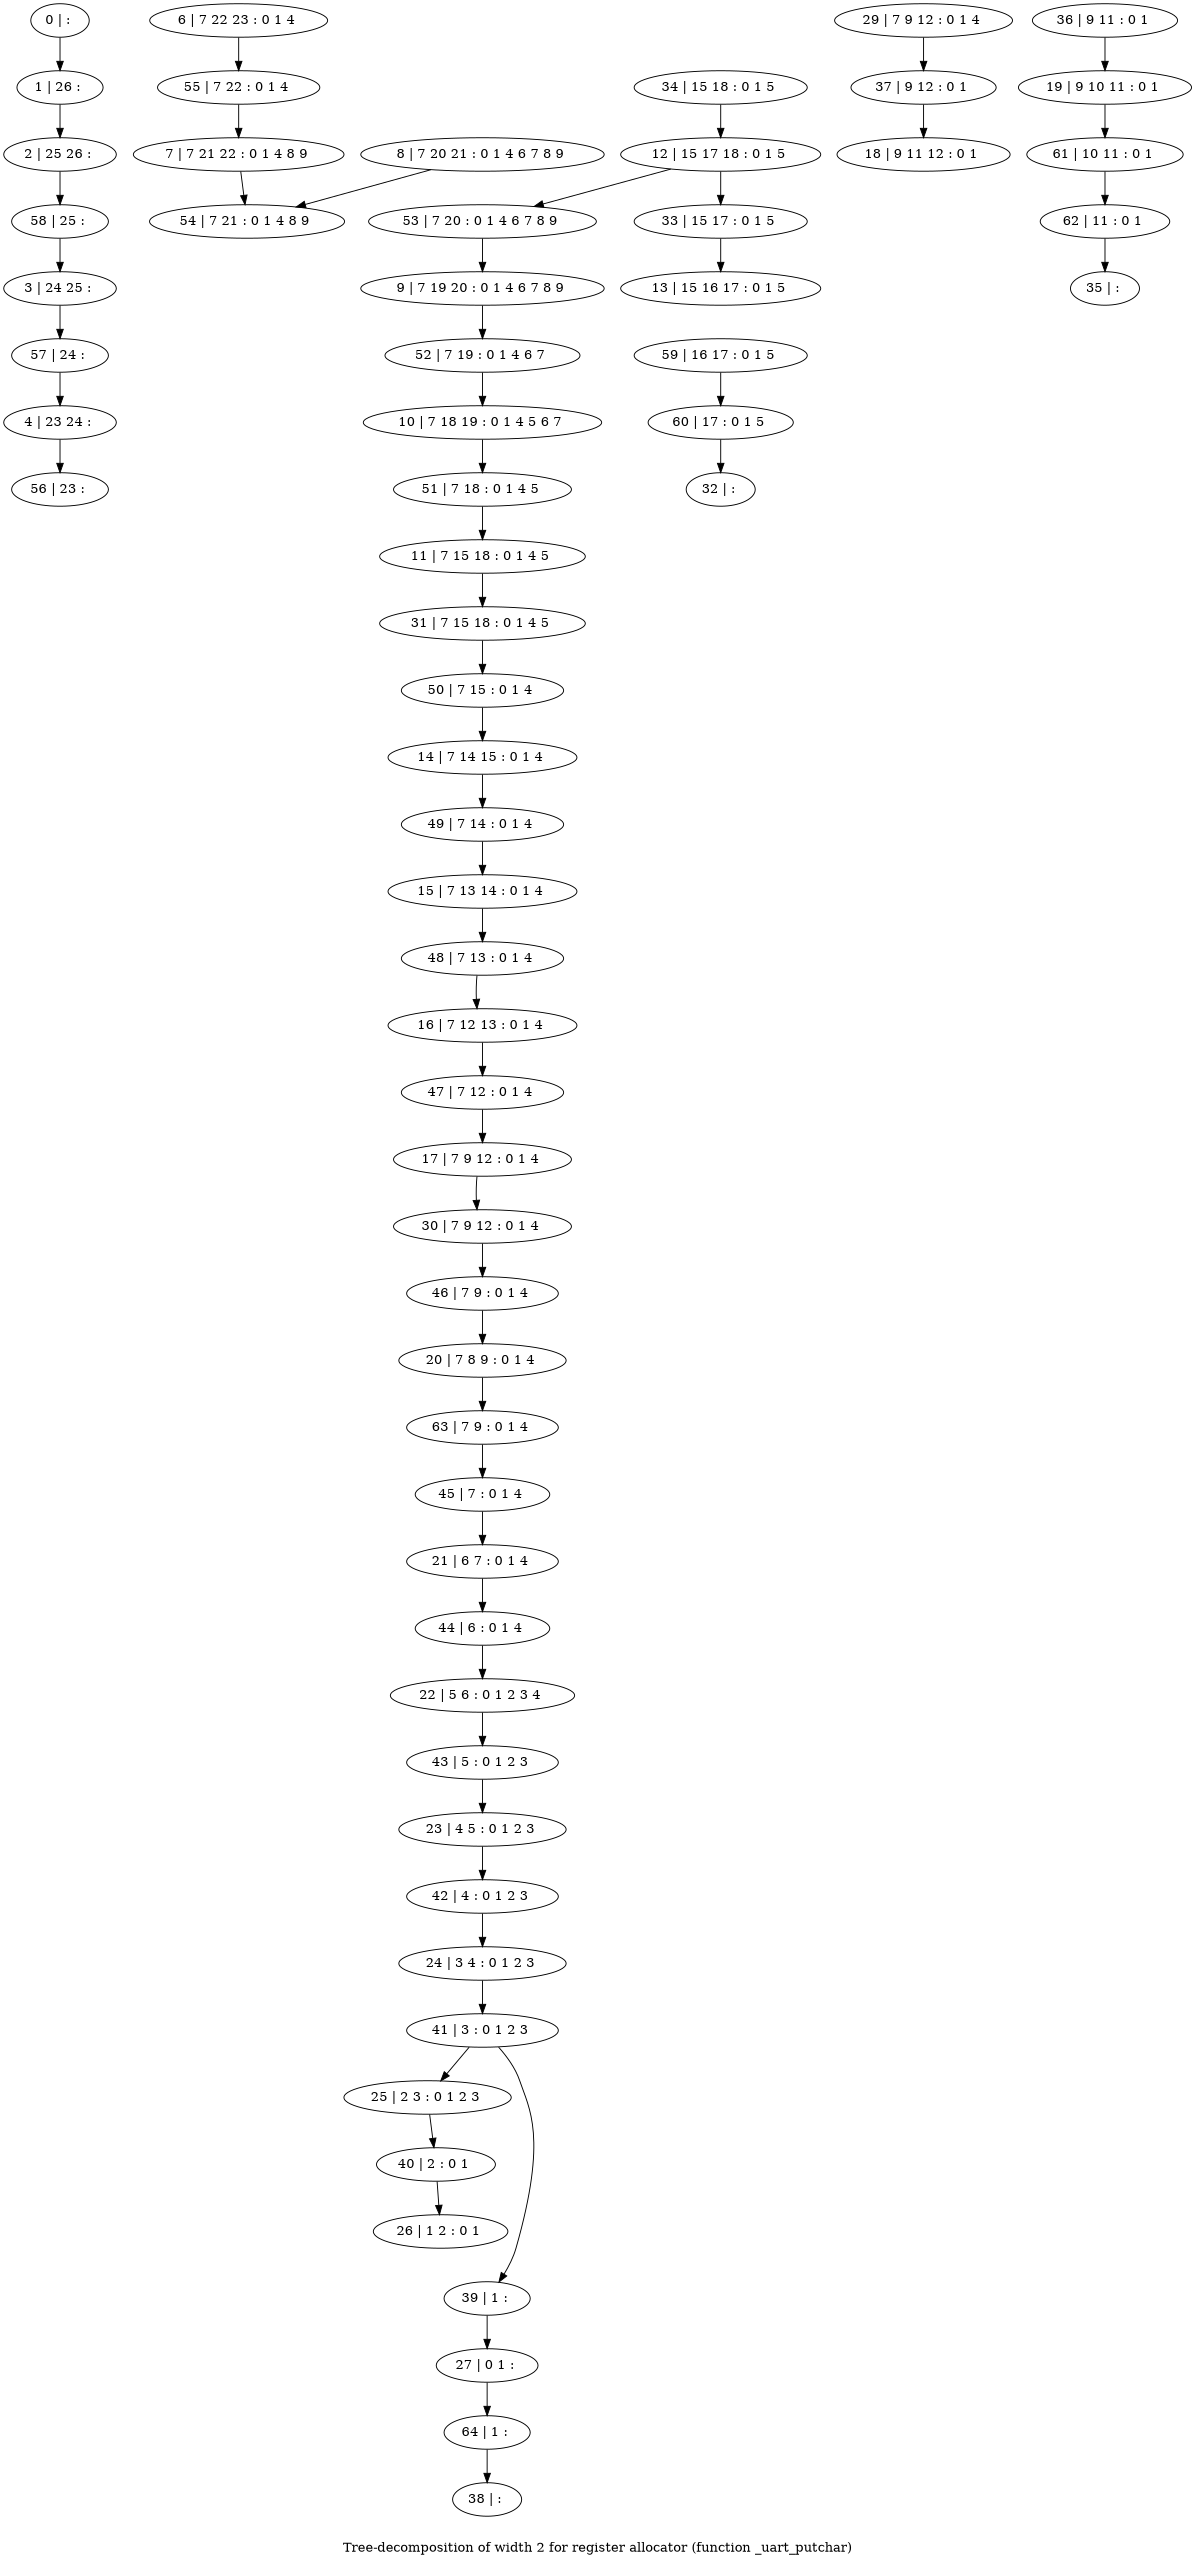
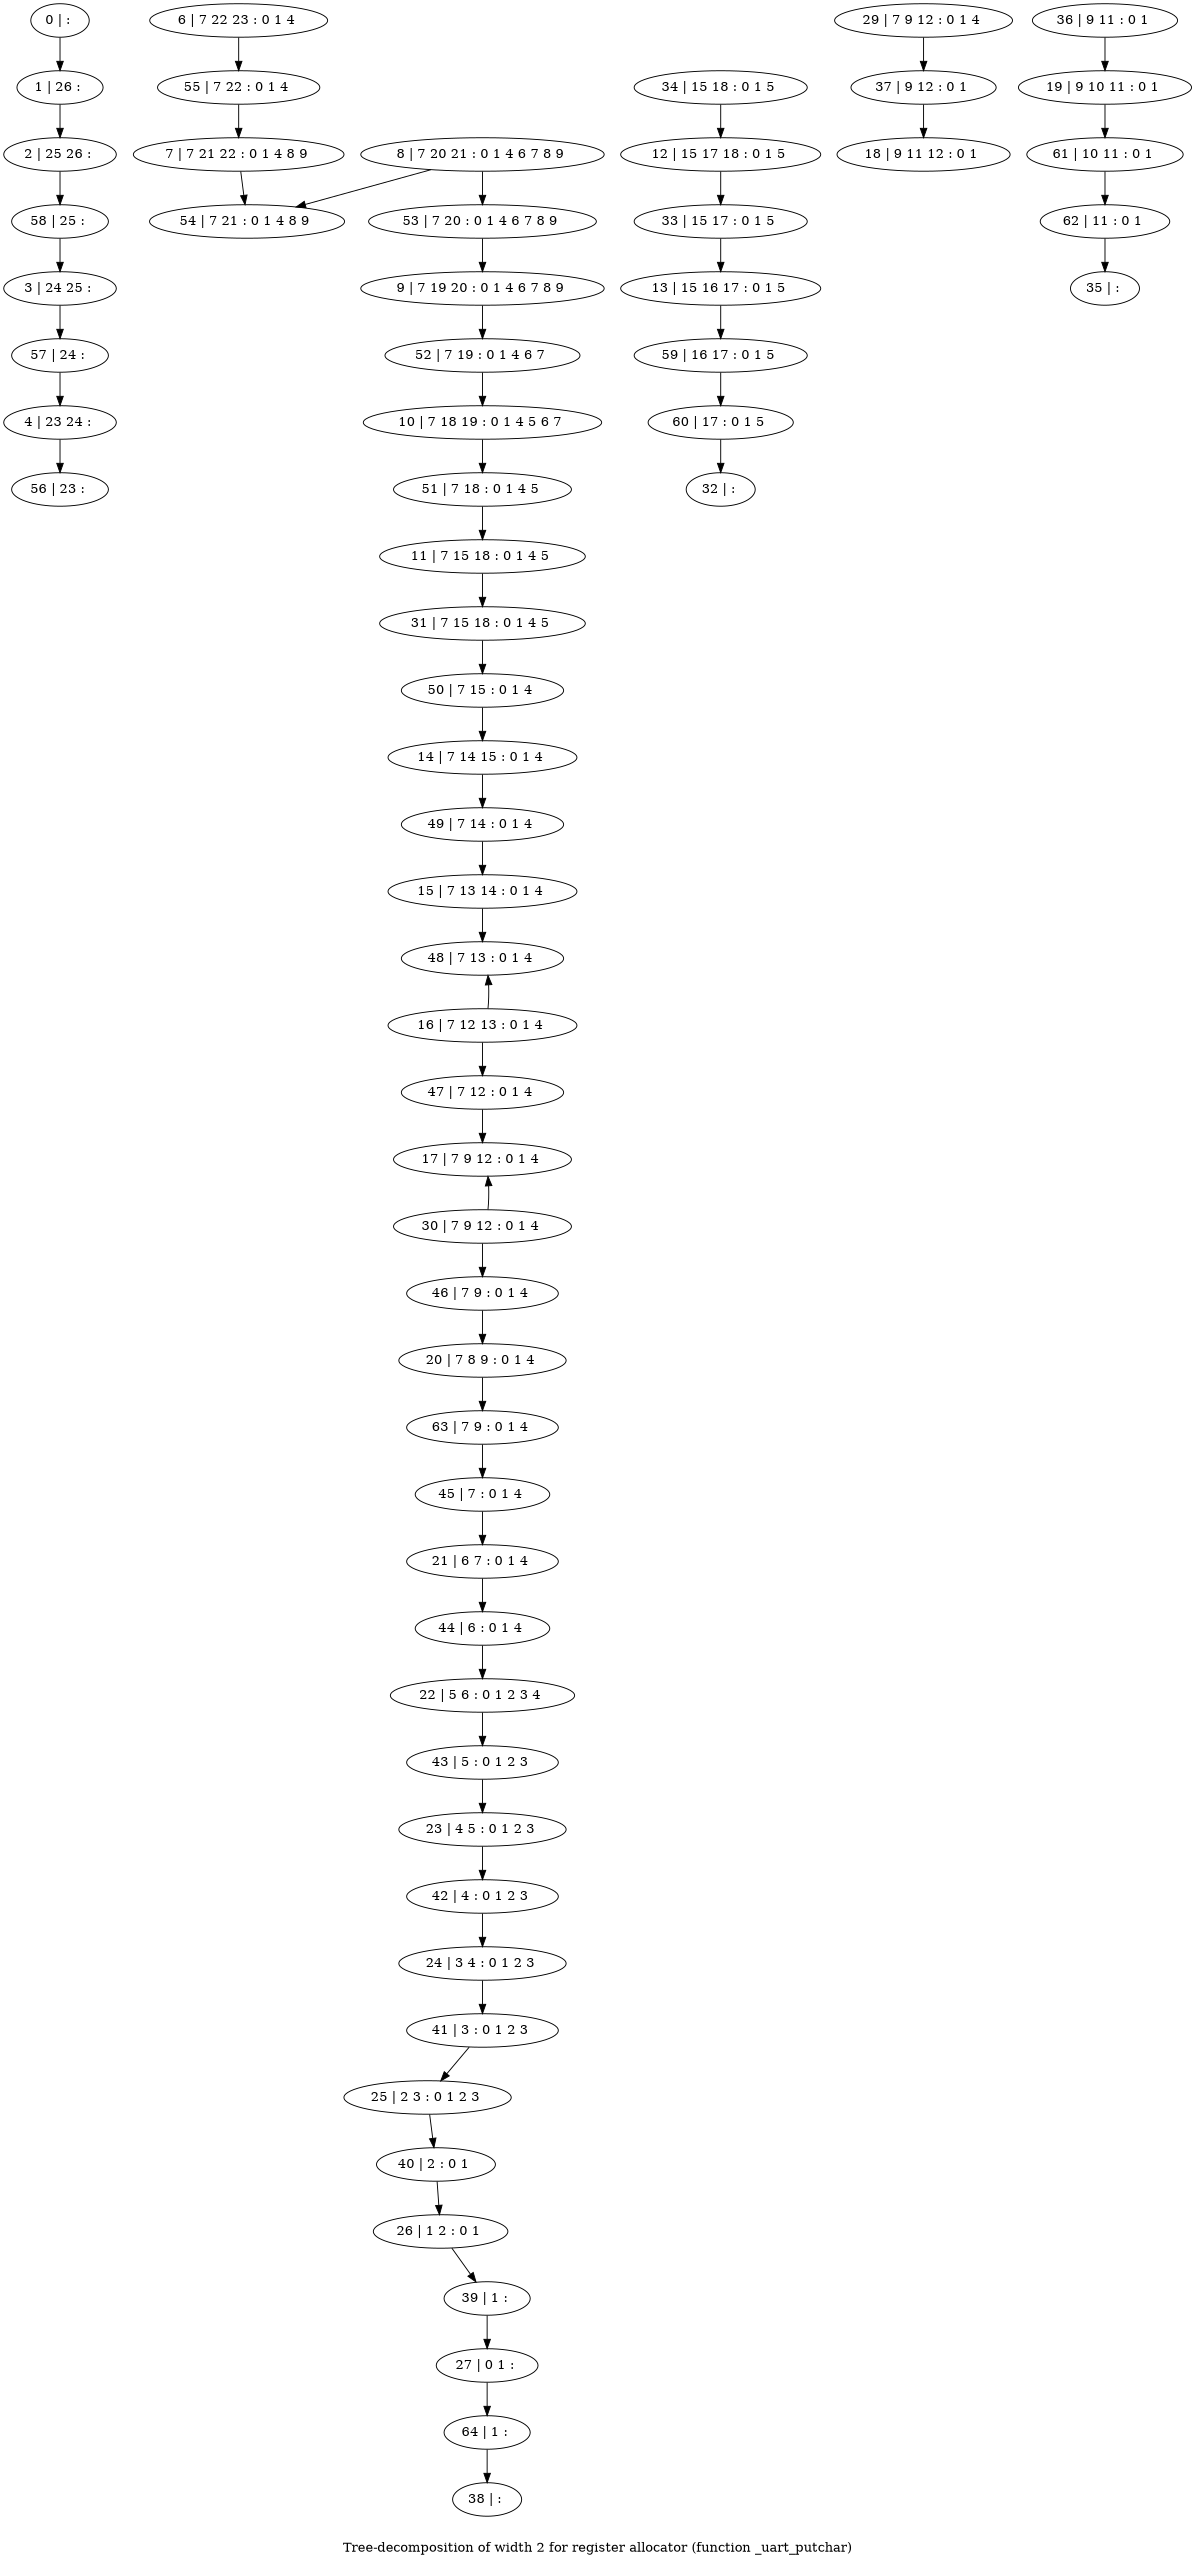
edge "12 | 15 17 18 : 0 1 5" -> "53 | 7 20 : 0 1 4 6 7 8 9": now "8 | 7 20 21 : 0 1 4 6 7 8 9" -> "53 | 7 20 : 0 1 4 6 7 8 9"
edge "13 | 15 16 17 : 0 1 5" -> "59 | 16 17 : 0 1 5": added
edge "48 | 7 13 : 0 1 4" -> "16 | 7 12 13 : 0 1 4": reversed
edge "17 | 7 9 12 : 0 1 4" -> "30 | 7 9 12 : 0 1 4": reversed
edge "41 | 3 : 0 1 2 3" -> "39 | 1 :": now "26 | 1 2 : 0 1" -> "39 | 1 :"
